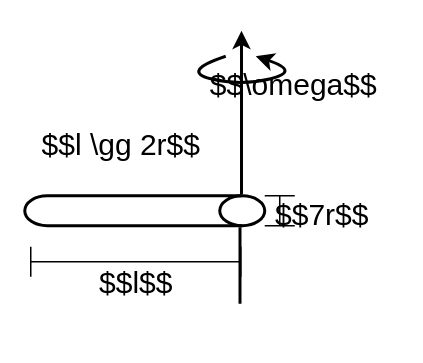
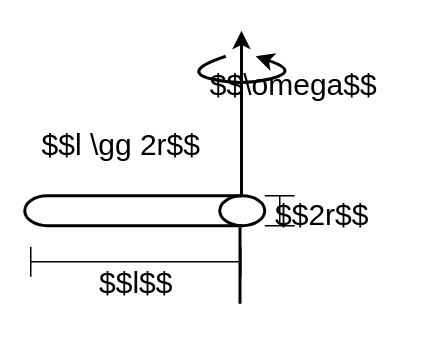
node "$$7r$$": label "$$7r$$" -> "$$2r$$"
